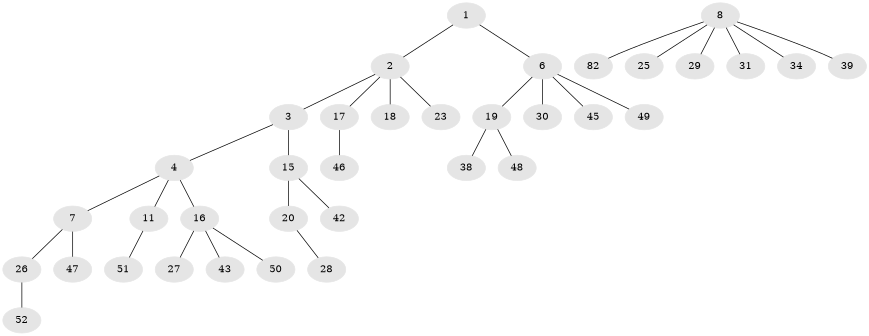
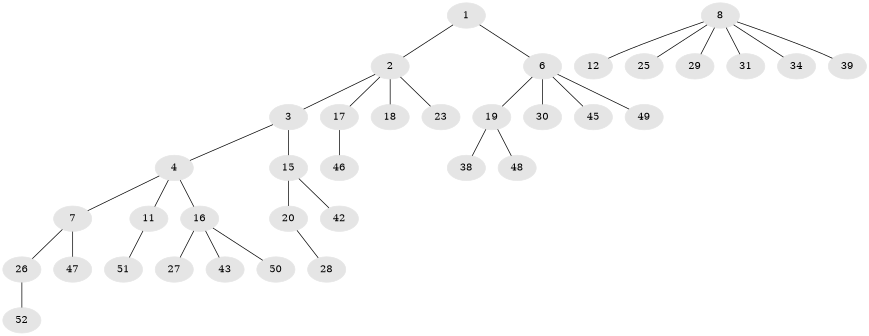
node "82": label "82" -> "12"
